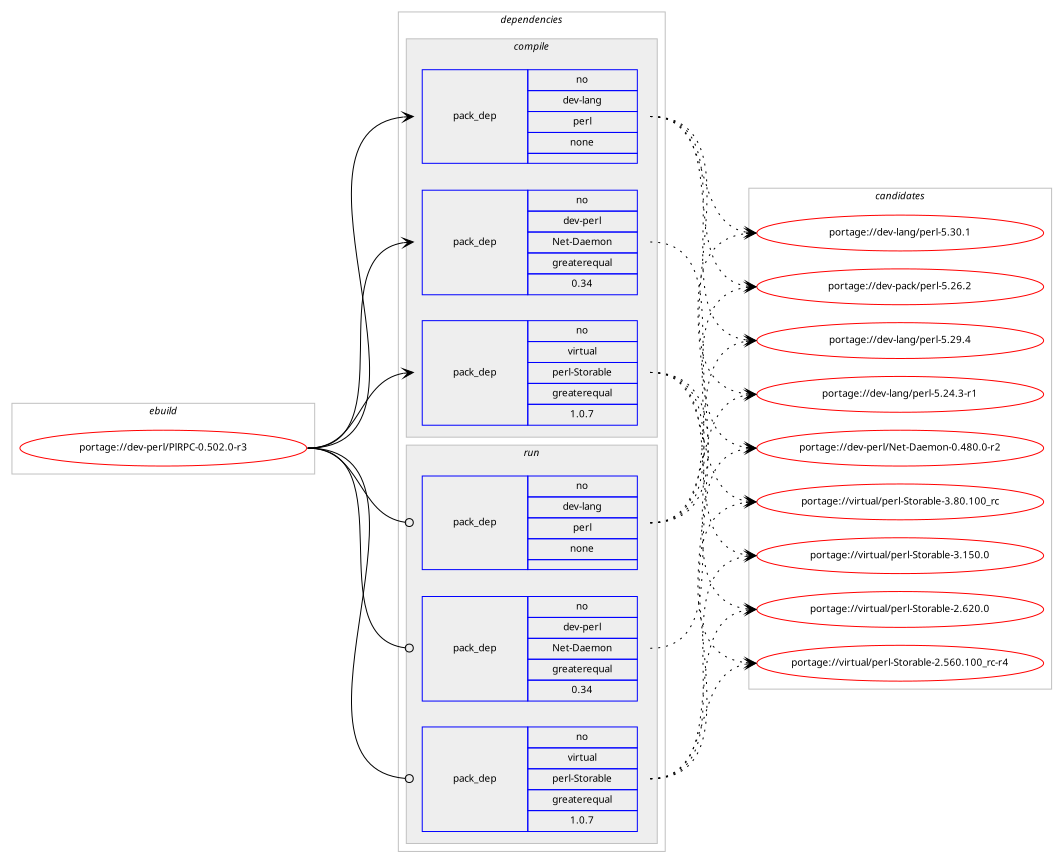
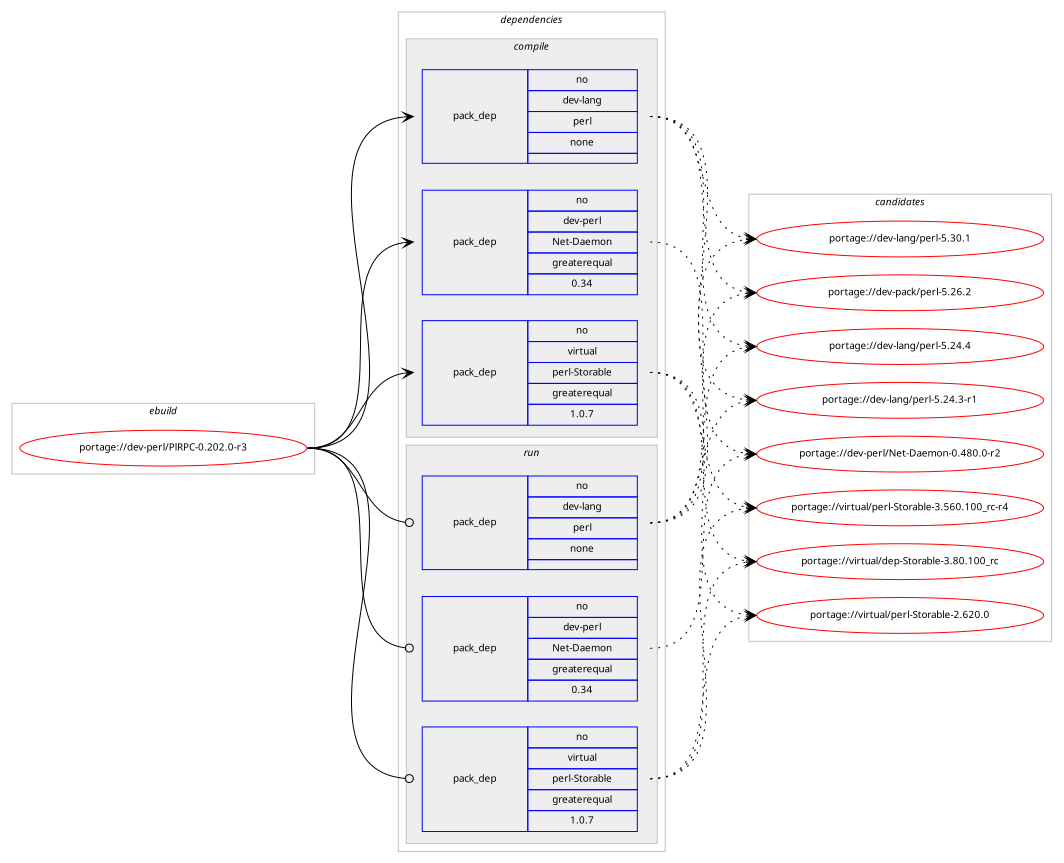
node "portage://dev-lang/perl-5.29.4": label "portage://dev-lang/perl-5.29.4" -> "portage://dev-lang/perl-5.24.4"
node "portage://dev-perl/PlRPC-0.502.0-r3": label "portage://dev-perl/PlRPC-0.502.0-r3" -> "portage://dev-perl/PlRPC-0.202.0-r3"
node "portage://virtual/perl-Storable-3.80.100_rc": label "portage://virtual/perl-Storable-3.80.100_rc" -> "portage://virtual/dep-Storable-3.80.100_rc"
node "portage://virtual/perl-Storable-3.150.0": removed
node "portage://virtual/perl-Storable-2.560.100_rc-r4": label "portage://virtual/perl-Storable-2.560.100_rc-r4" -> "portage://virtual/perl-Storable-3.560.100_rc-r4"
